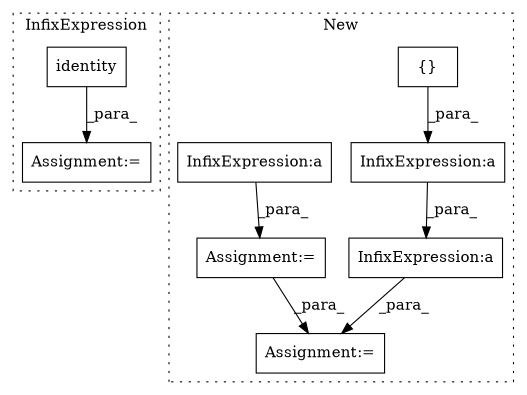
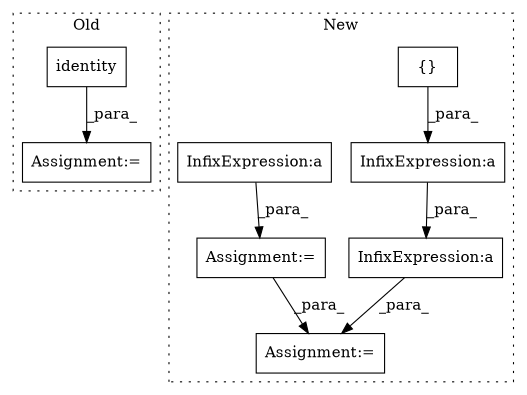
cluster "InfixExpression": label "InfixExpression" -> "Old"
